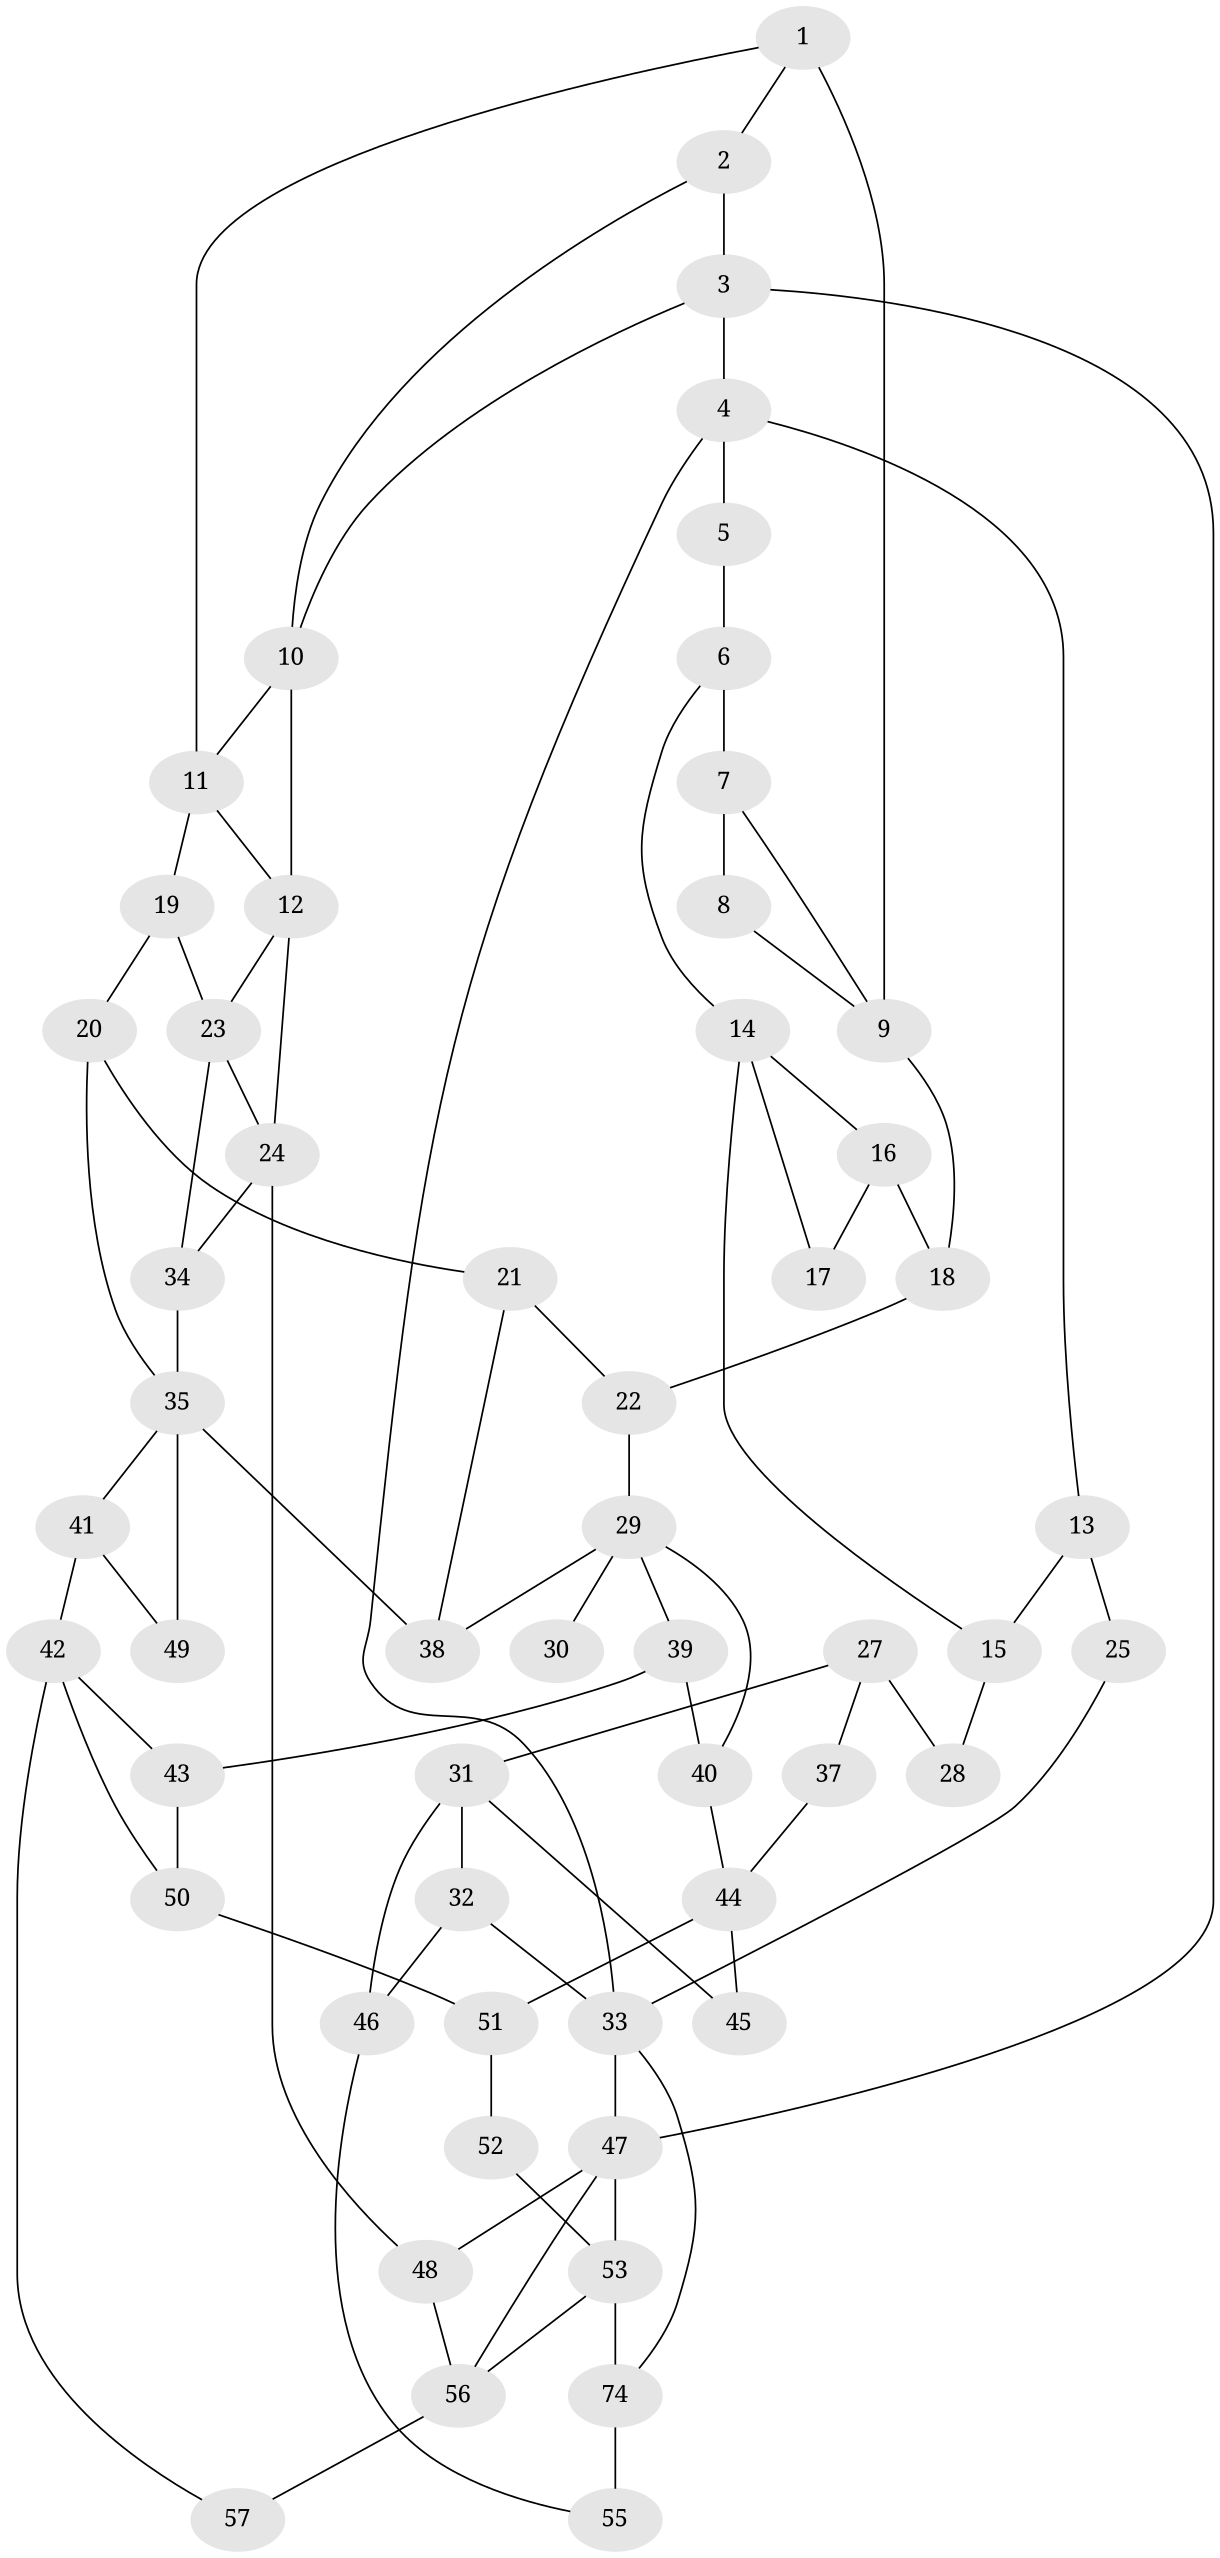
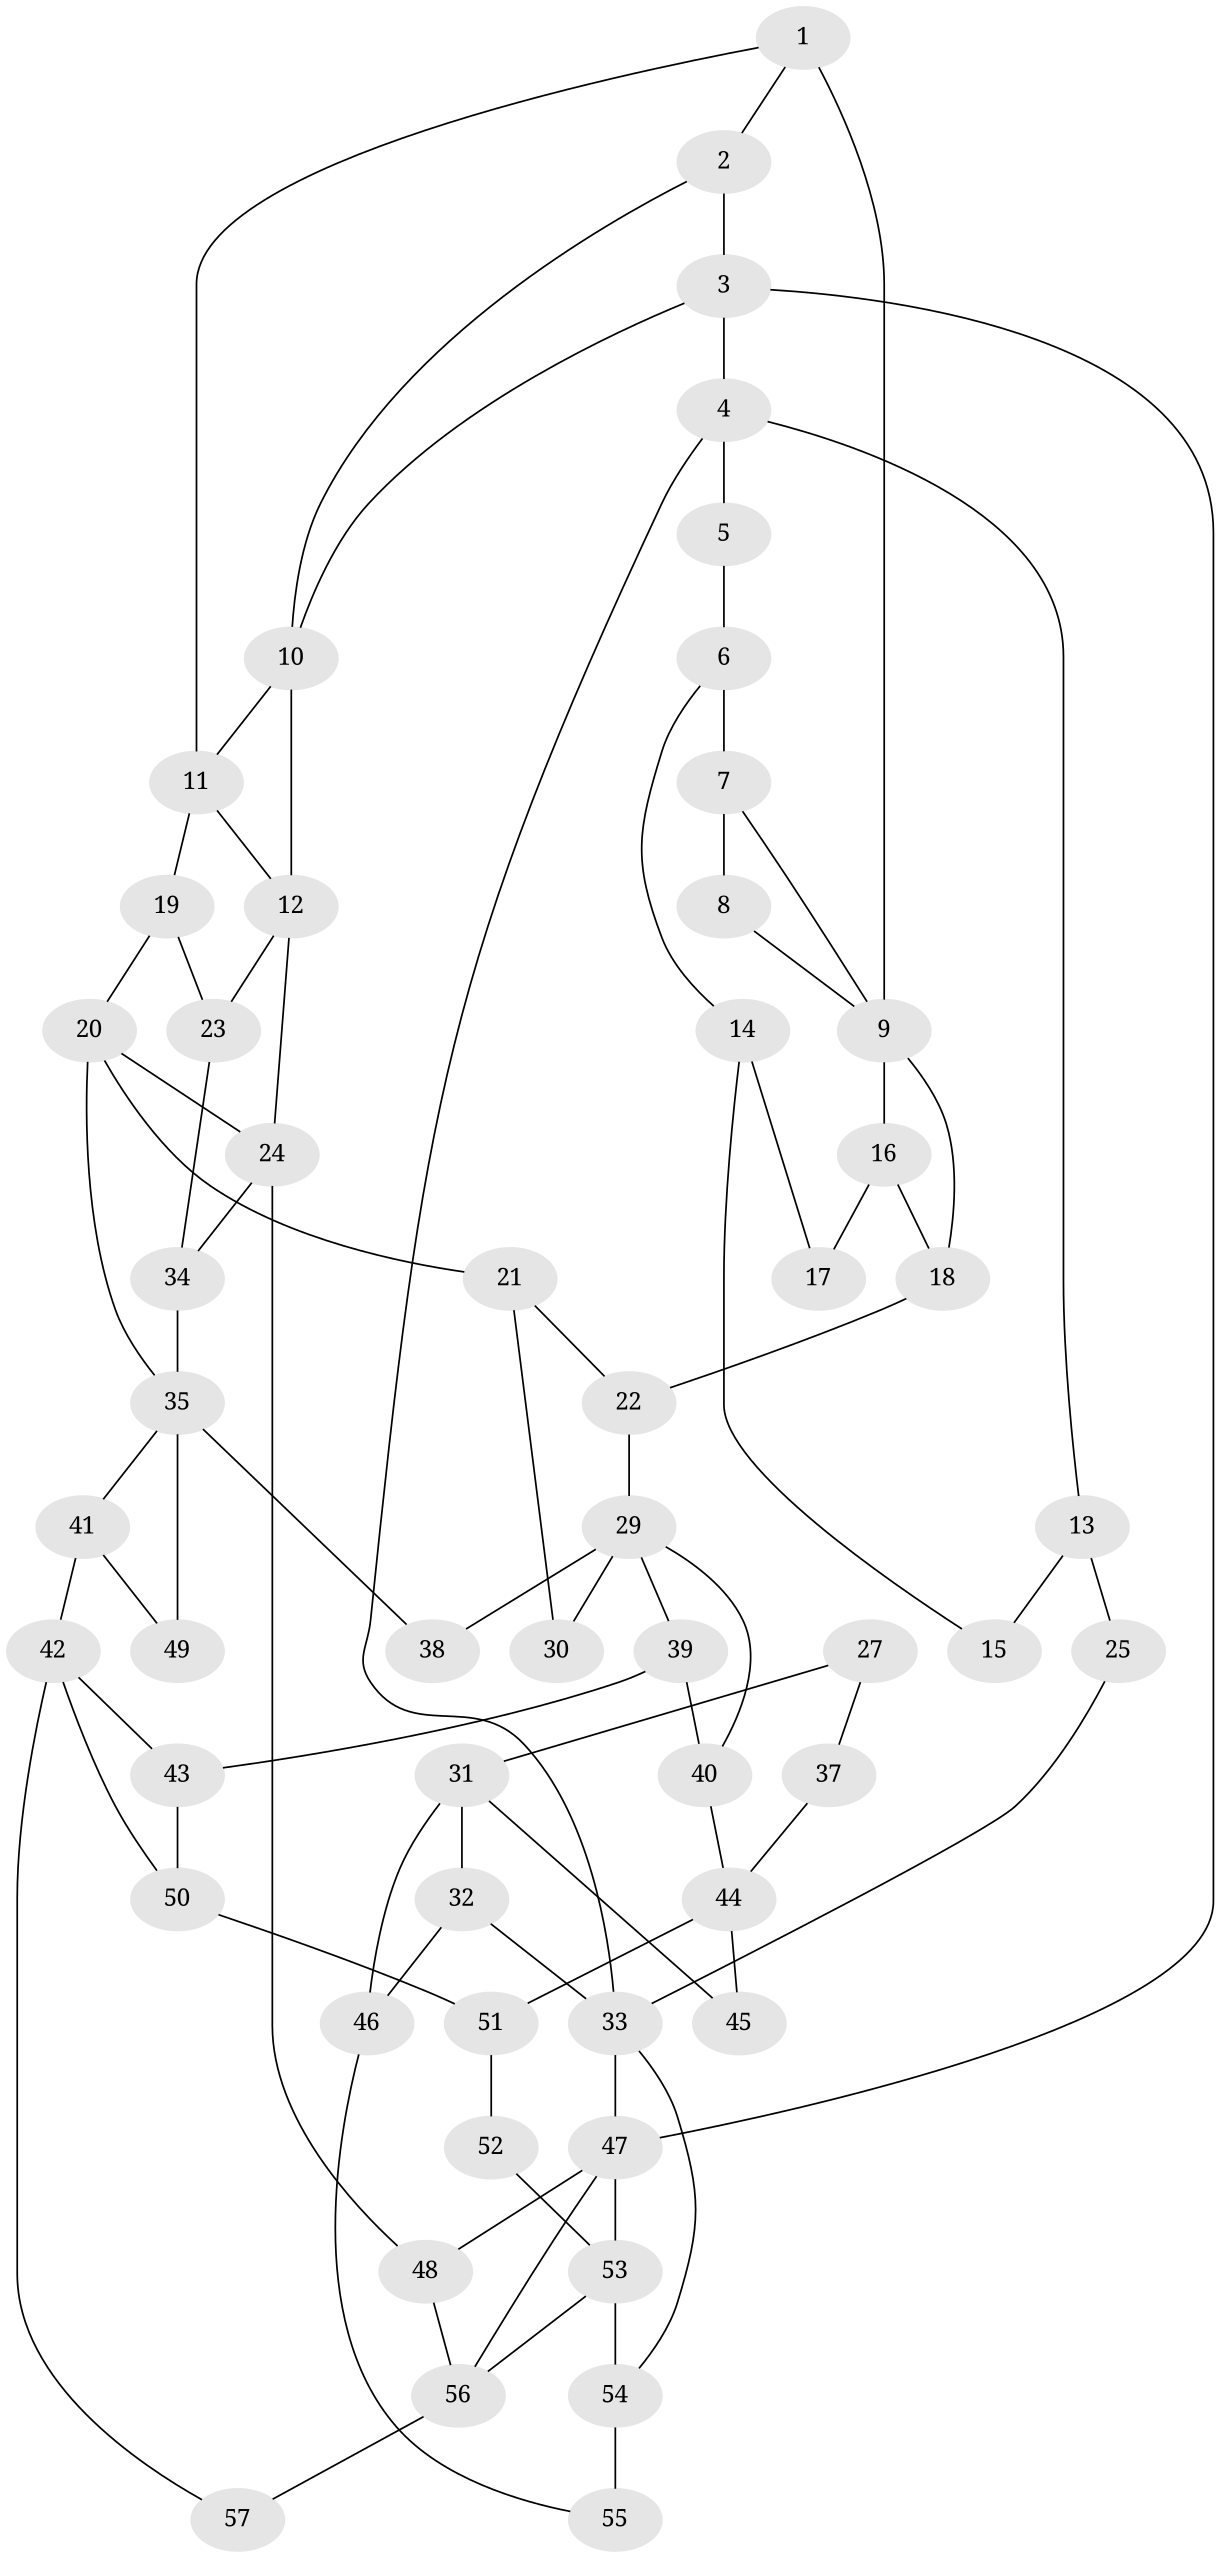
edge "23" -- "24": now "20" -- "24"
edge "14" -- "16": now "9" -- "16"
edge "21" -- "38": now "21" -- "30"
node "28": removed
node "74": label "74" -> "54"
